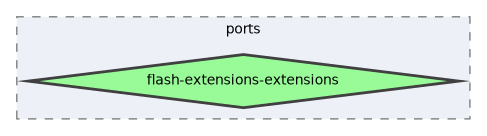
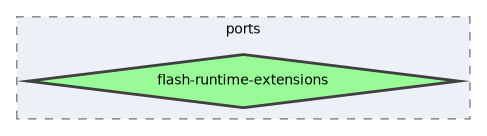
node "flash-extensions-extensions": label "flash-extensions-extensions" -> "flash-runtime-extensions"
